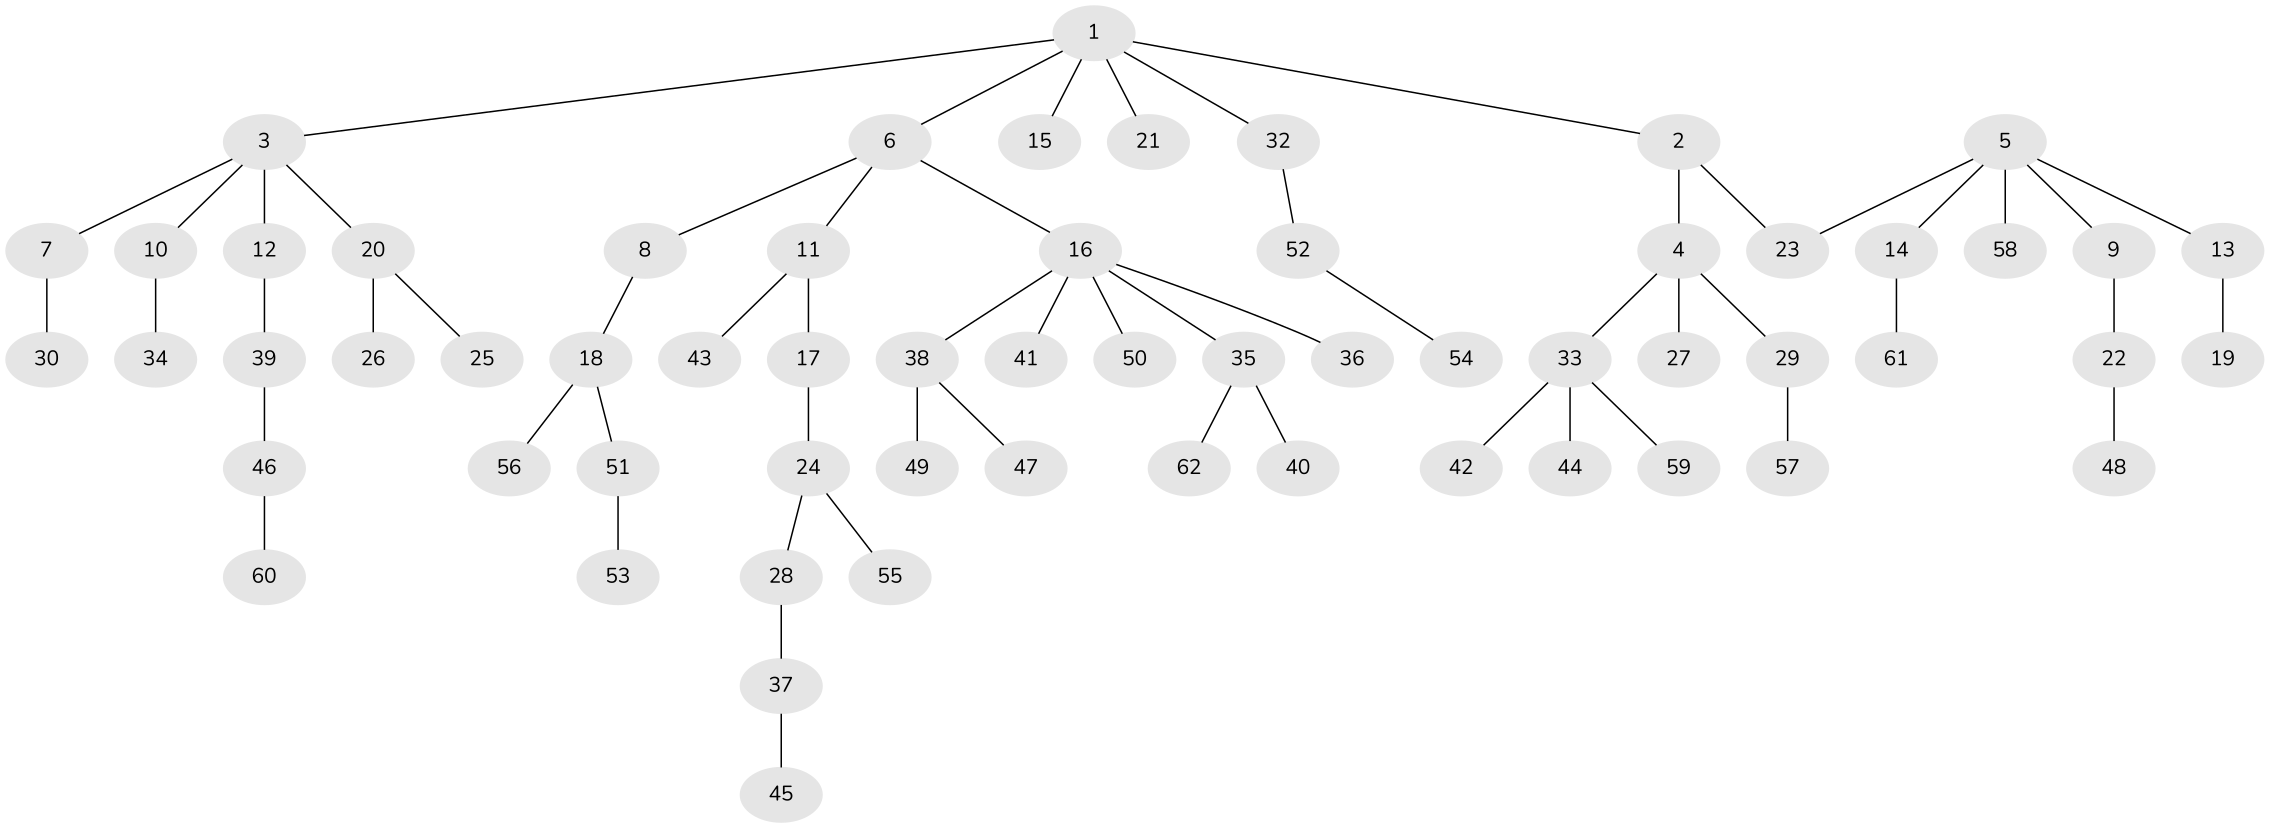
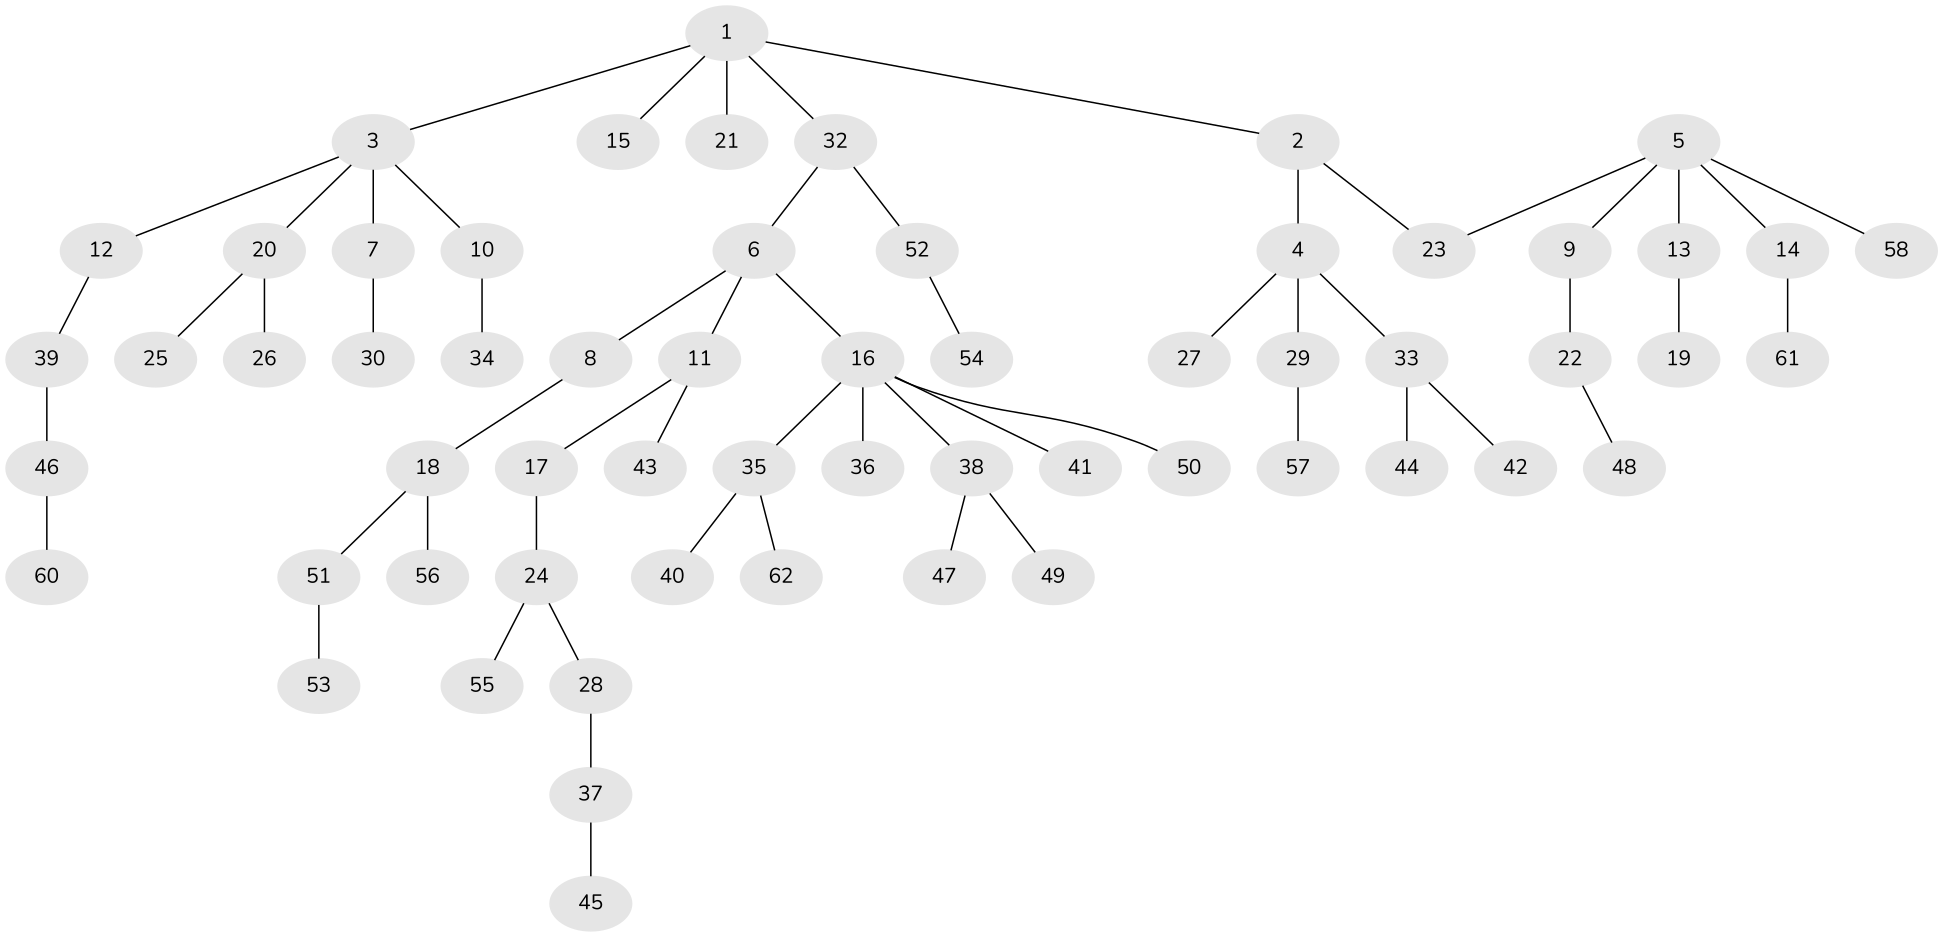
edge "1" -- "6": now "32" -- "6"
node "59": removed
